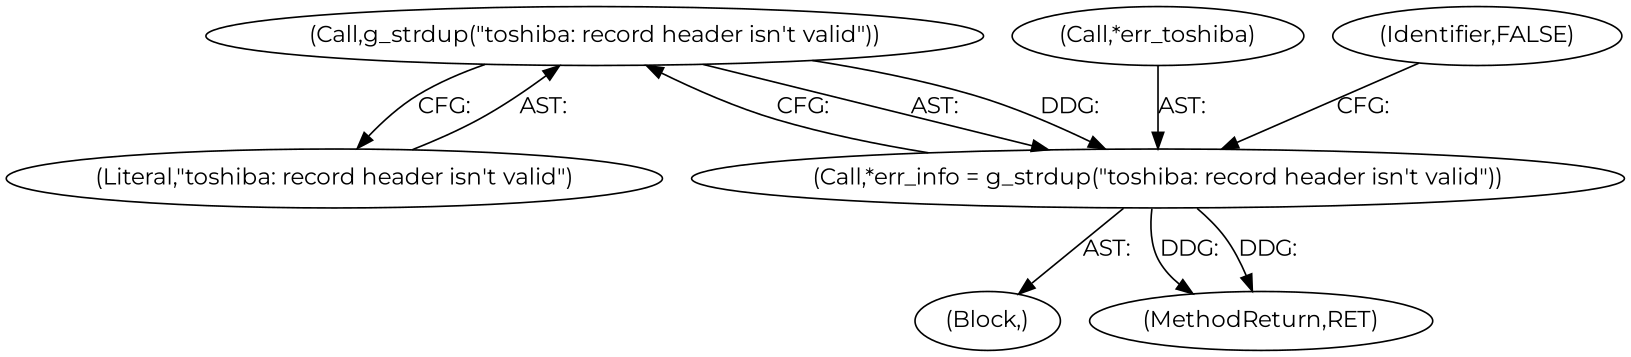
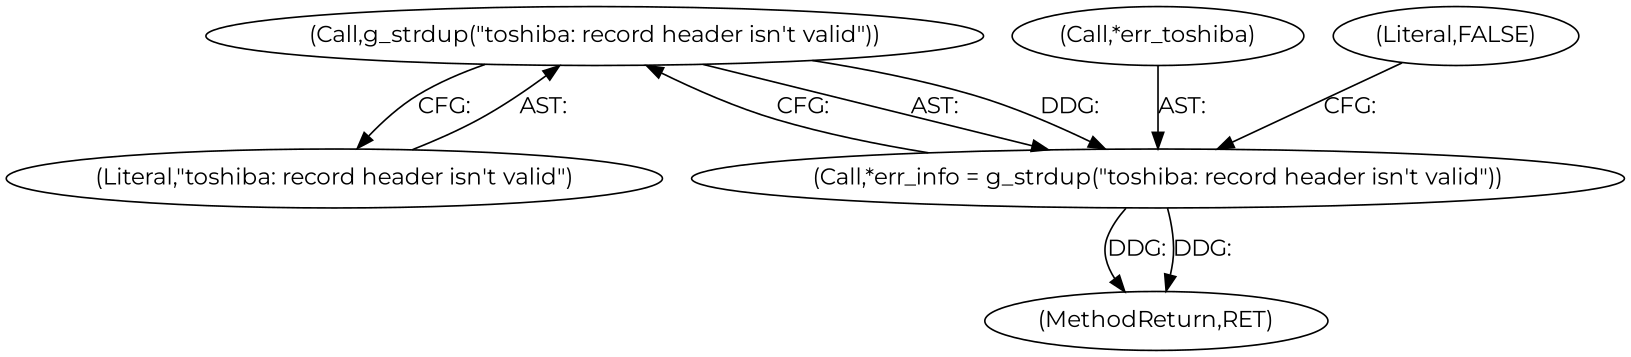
node "(Identifier,FALSE)": label "(Identifier,FALSE)" -> "(Literal,FALSE)"
node "(Block,)": removed
